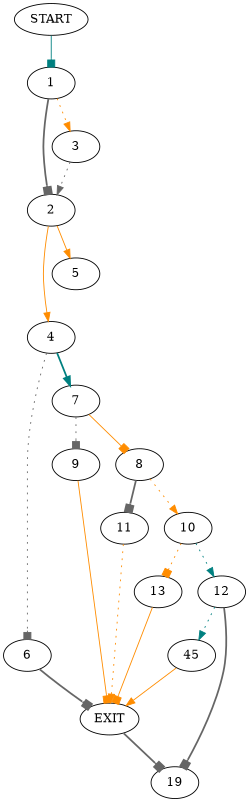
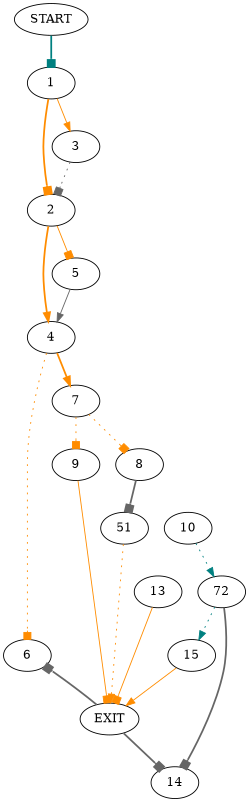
edge "START" -> "1": style solid -> bold
edge "1" -> "3": style dotted -> solid
edge "1" -> "2": color gray40 -> darkorange
edge "3" -> "2": arrowhead normal -> box
edge "2" -> "5": arrowhead normal -> box
edge "2" -> "4": style solid -> bold
edge "5" -> "4": added
edge "4" -> "7": color teal -> darkorange
edge "7" -> "9": color gray40 -> darkorange
edge "7" -> "8": style solid -> dotted
edge "4" -> "6": color gray40 -> darkorange
edge "8" -> "10": removed
node "11": label "11" -> "51"
edge "10" -> "13": removed
node "12": label "12" -> "72"
node "45": label "45" -> "15"
edge "6" -> "EXIT": reversed
node "19": label "19" -> "14"
